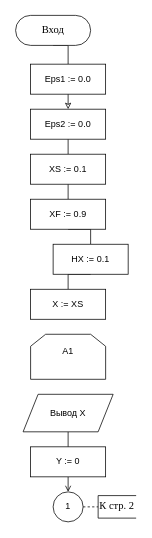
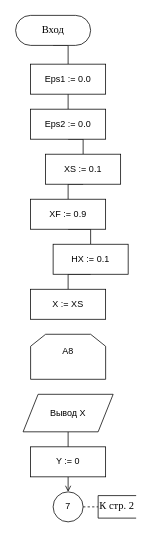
edge "Eps1 := 0.0" -> "Eps2 := 0.0": arrowhead classic -> none
node "XS := 0.1": moved (68, 169) -> (83, 169)
node "A1": label "A1" -> "A8"
node "1": label "1" -> "7"
